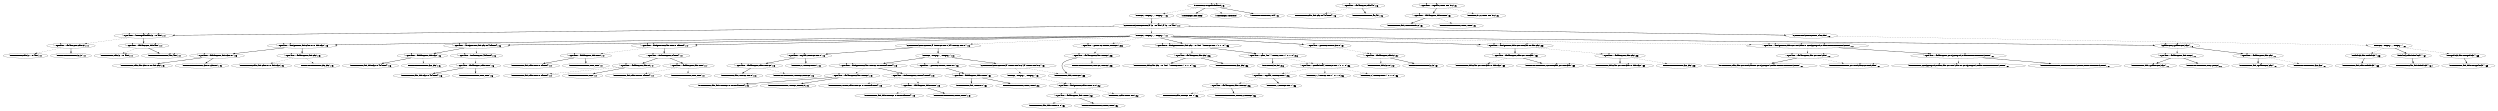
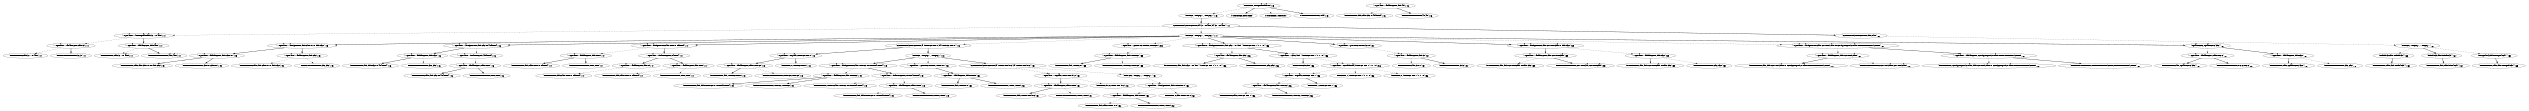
edge "(CONTROL_STRUCTURE,if (i2 <= last),if (i2 <= last))" -> "(<operator>.lessEqualsThan,i2 <= last)": style bold -> dashed
edge "(CONTROL_STRUCTURE,if (rTPos == 512),if (rTPos == 512))" -> "(IDENTIFIER,this,rNToGo--)": now "(CONTROL_STRUCTURE,if (rTPos == 512),if (rTPos == 512))" -> "(<operator>.equals,rTPos == 512)"
node "(FIELD_IDENTIFIER,tt,tt)": removed
